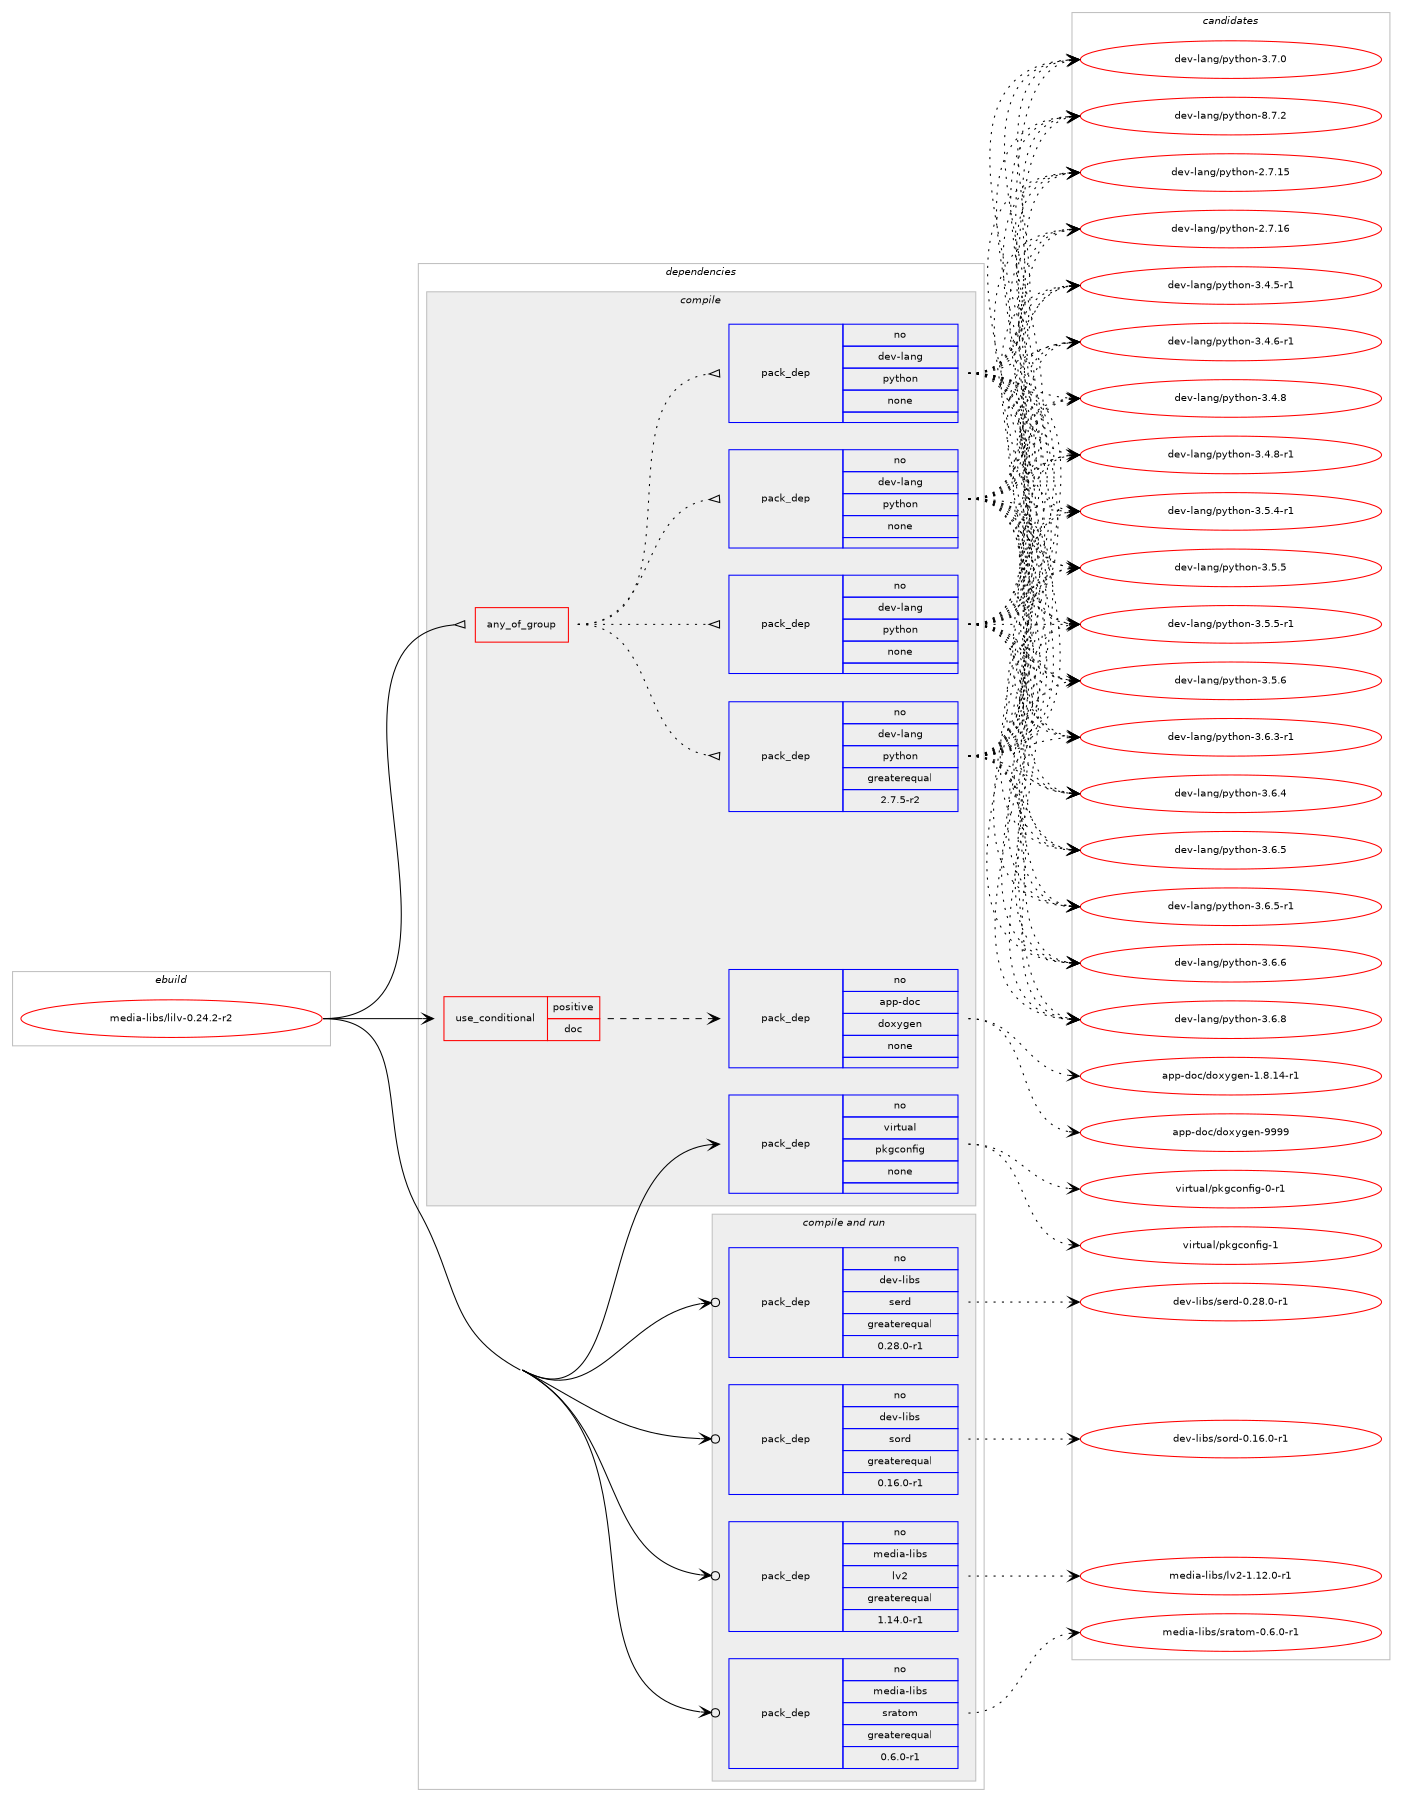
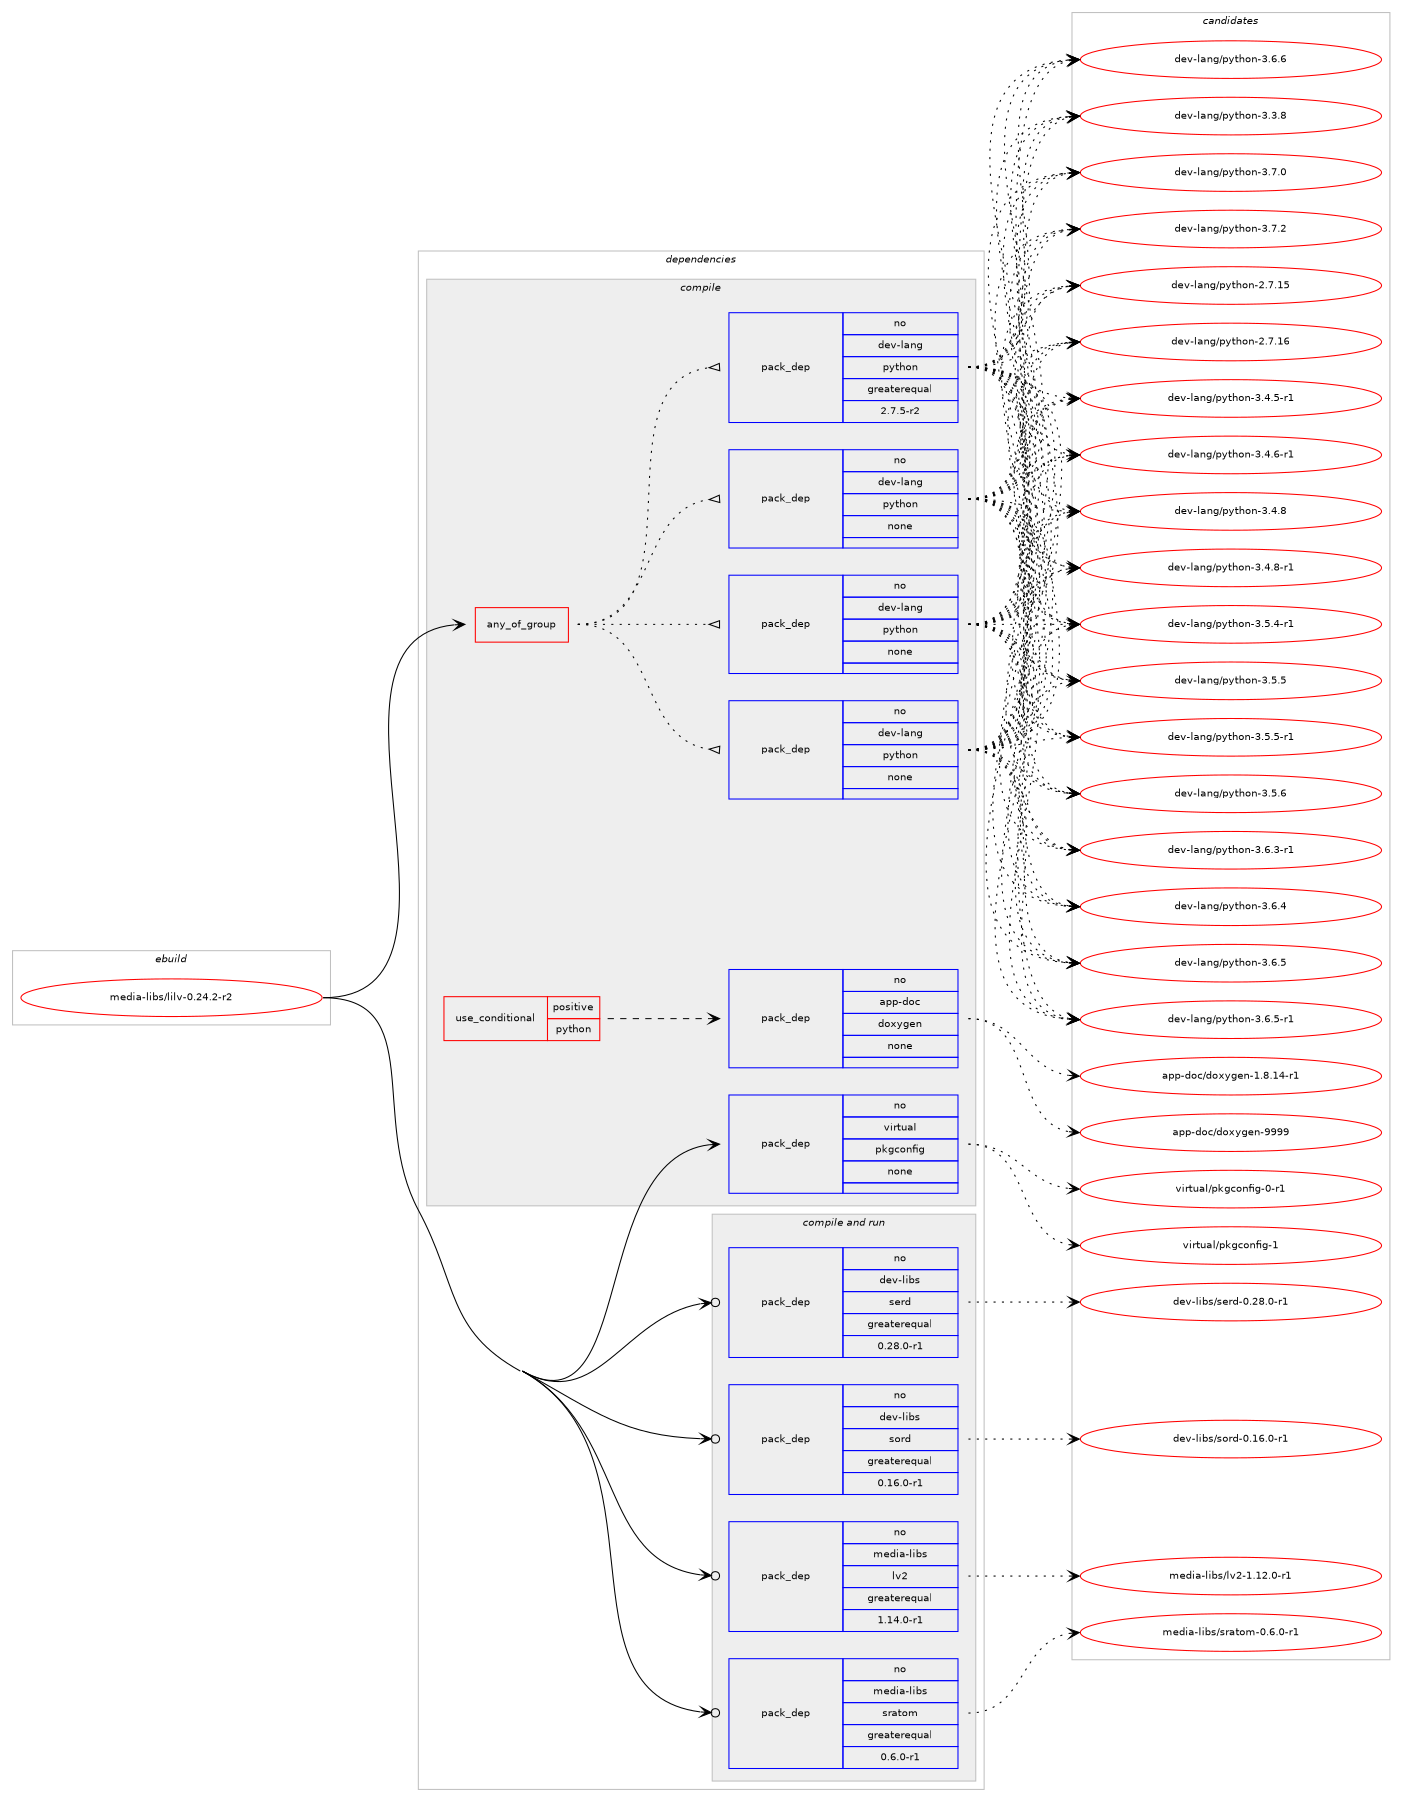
node "dev-lang/python-8.7.2": label "dev-lang/python-8.7.2" -> "dev-lang/python-3.7.2"
edge "media-libs/lilv-0.24.2-r2" -> "any_of_group": arrowhead oinv -> vee
edge "media-libs/lilv-0.24.2-r2" -> "use_conditional": removed
node "dev-lang/python-3.6.8": label "dev-lang/python-3.6.8" -> "dev-lang/python-3.3.8"
node "use_conditional": text "doc" -> "python"
